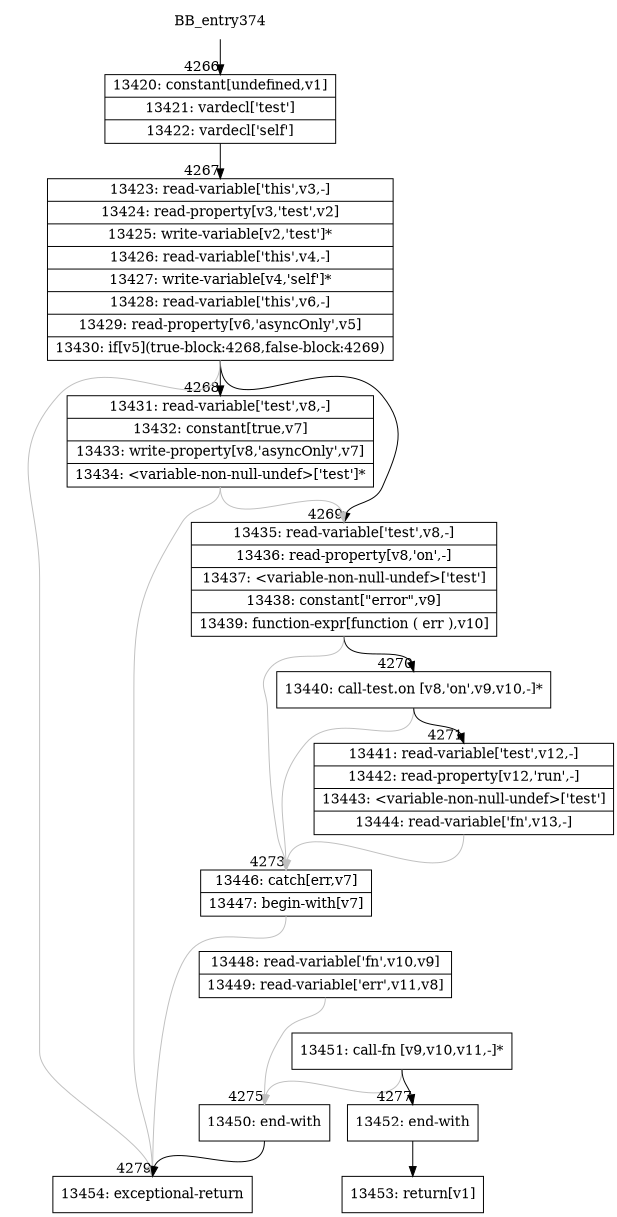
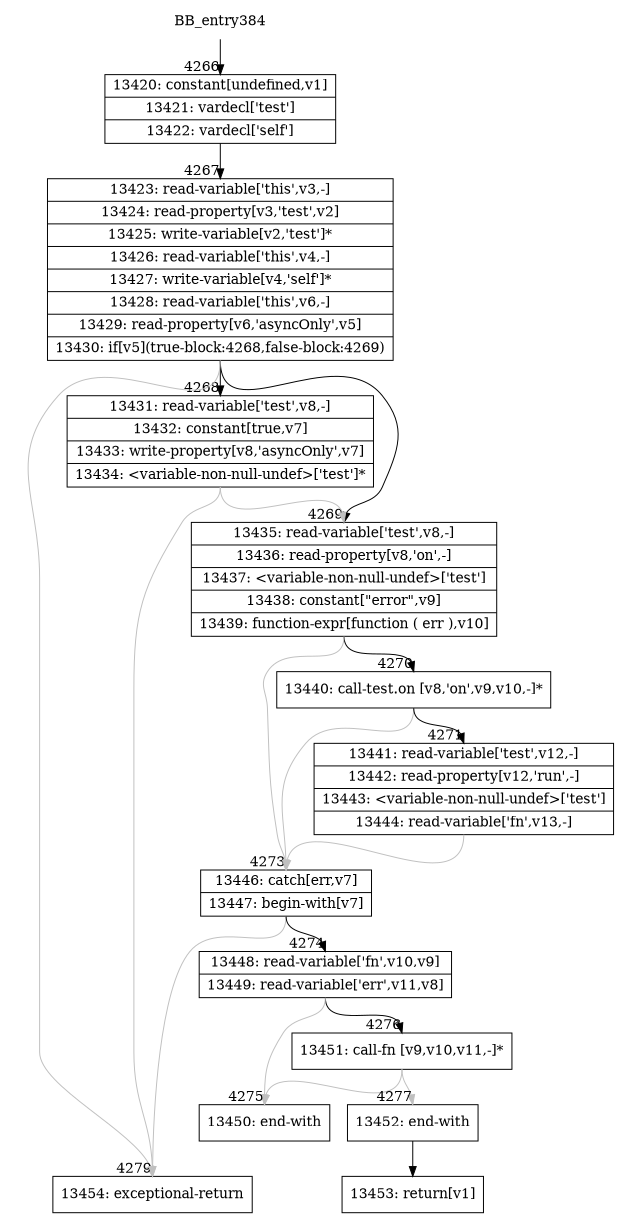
node "BB_entry374": label "BB_entry374" -> "BB_entry384"
edge "13446: catch[err,v7]" -> "13448: read-variable['fn',v10,v9]": added
edge "13448: read-variable['fn',v10,v9]" -> "13451: call-fn [v9,v10,v11,-]*": added
edge "13451: call-fn [v9,v10,v11,-]*" -> "13452: end-with": color black -> gray
edge "13450: end-with" -> "13454: exceptional-return": removed
